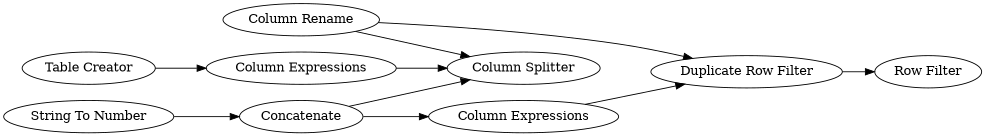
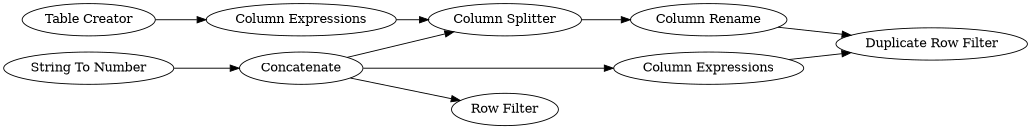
edge "Column Rename" -> "Column Splitter": reversed
edge "Duplicate Row Filter" -> "Row Filter": now "Concatenate" -> "Row Filter"
